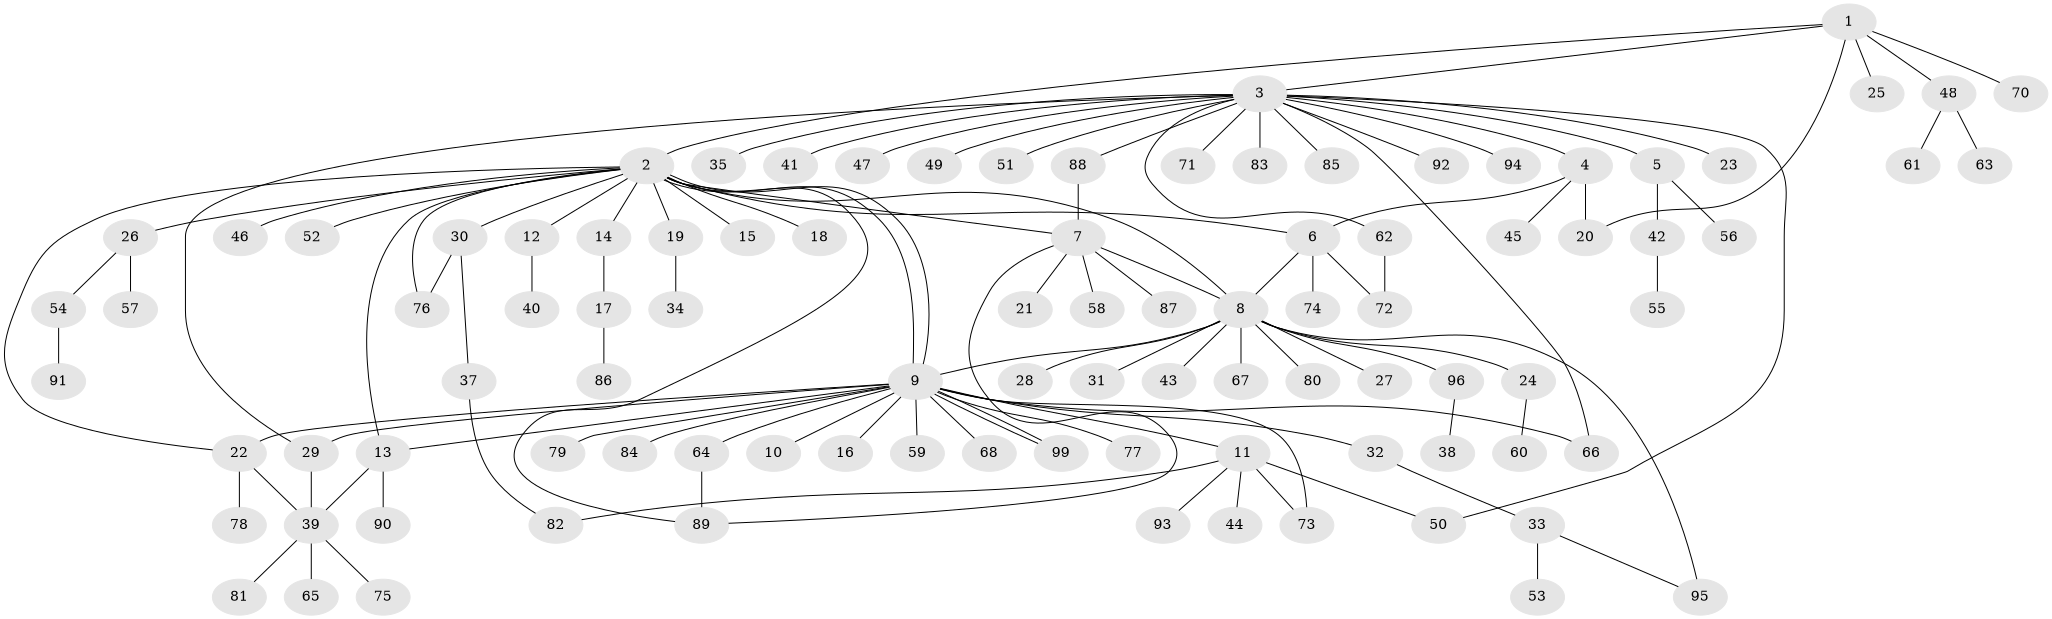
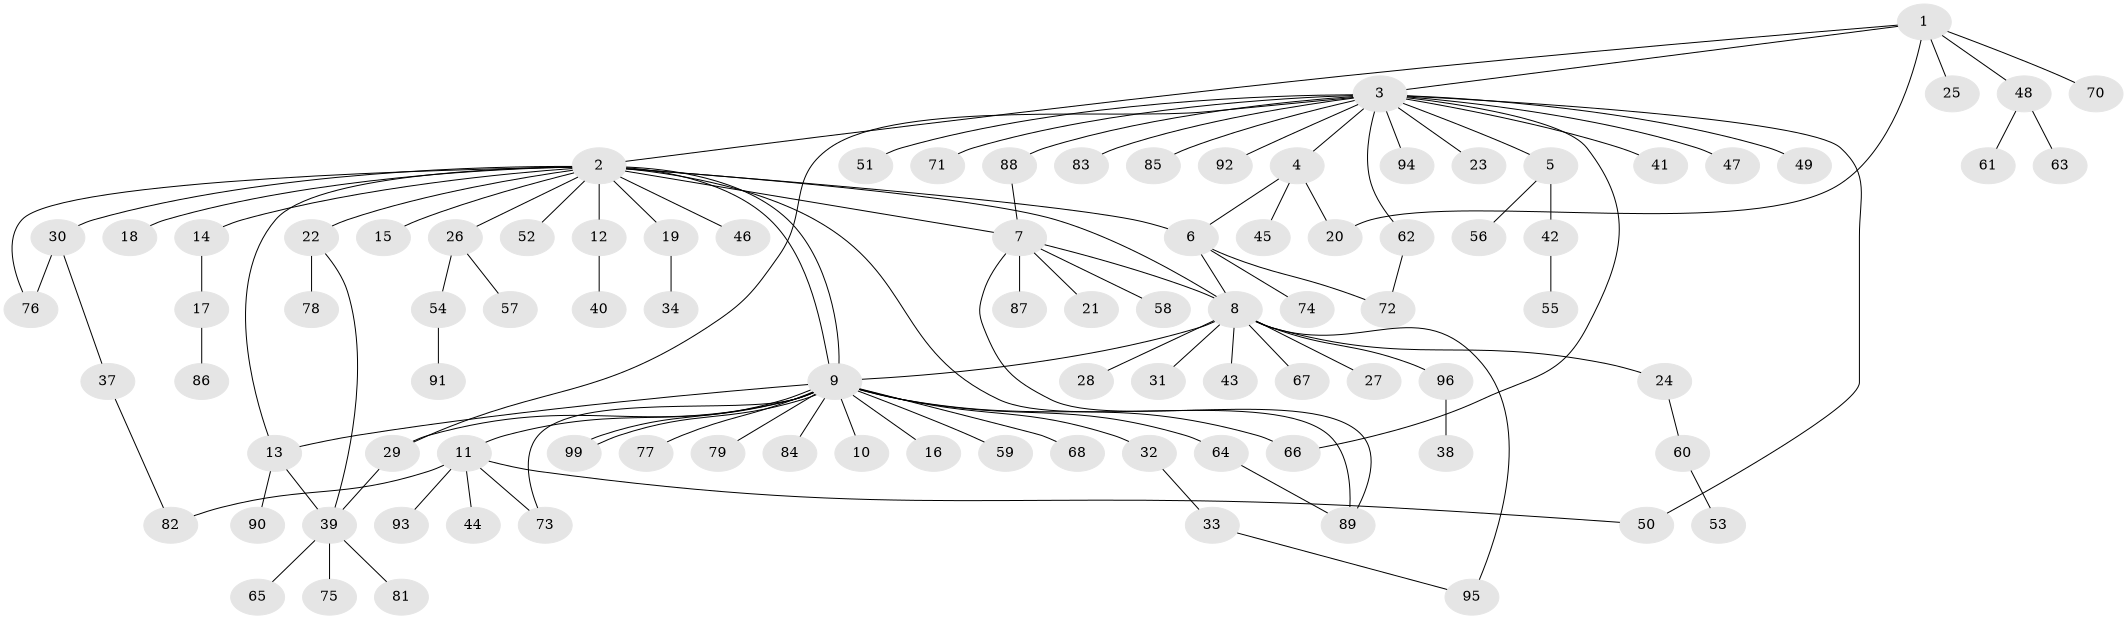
node "35": removed
node "80": removed
edge "9" -- "22": removed
edge "33" -- "53": now "60" -- "53"
